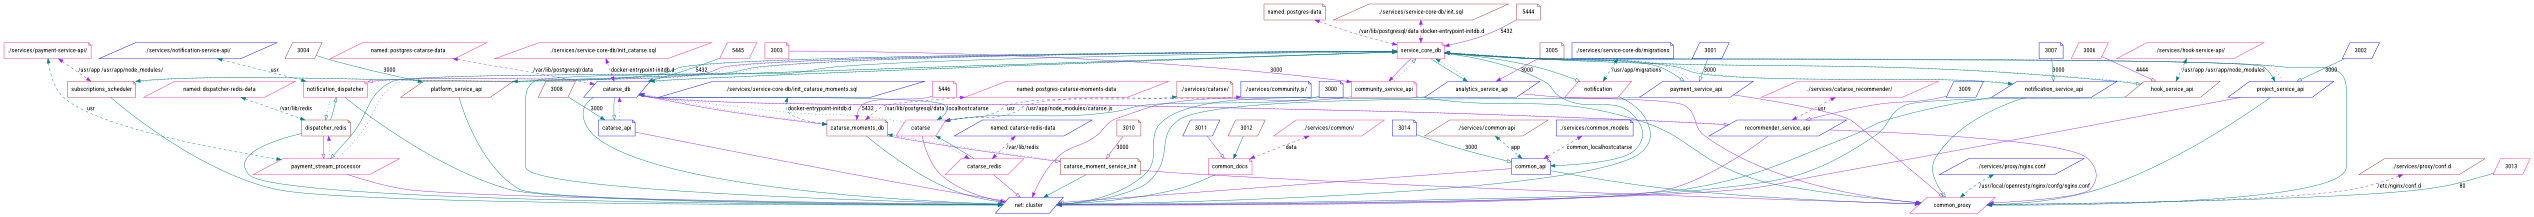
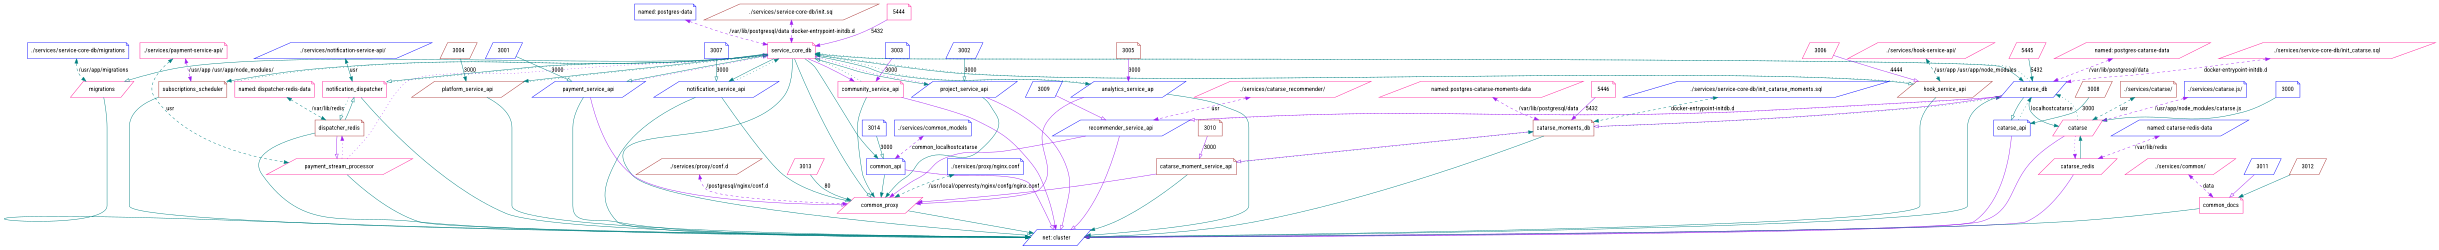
node "named: postgres-data": color brown -> blue
node "5444": color brown -> deeppink
node "3003": color deeppink -> blue
edge "service_core_db" -> "notification_dispatcher": color purple -> teal
edge "service_core_db" -> "payment_stream_processor": removed
edge "./services/notification-service-api/" -- "notification_dispatcher": style dashed -> solid
node "named: dispatcher-redis-data": shape parallelogram -> note
node "./services/community.js/": label "./services/community.js/" -> "./services/catarse.js/"
node "notification": label "notification" -> "migrations"
edge "catarse_api" -> "catarse_db": color purple -> teal
edge "catarse_moments_db" -> "catarse_db": color purple -> teal
edge "catarse_db" -> "catarse_moments_db": arrowhead normal -> onormal
node "./services/common-api": removed
node "catarse_moment_service_init": label "catarse_moment_service_init" -> "catarse_moment_service_api"
node "./services/proxy/nginx.conf": shape parallelogram -> note
edge "./services/proxy/conf.d" -- "common_proxy": label "/etc/nginx/conf.d" -> "/postgresql/nginx/conf.d"
edge "payment_stream_processor" -> "net: cluster": color purple -> teal
edge "common_proxy" -> "net: cluster": added
